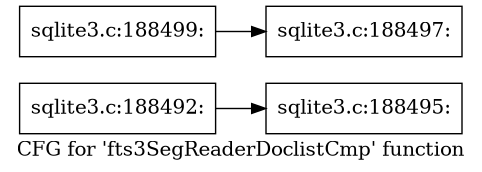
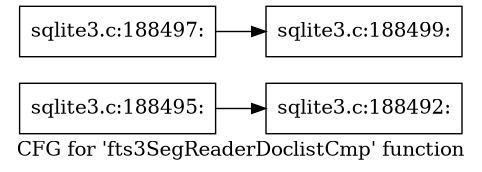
edge "sqlite3.c:188499:" -> "sqlite3.c:188497:": reversed
edge "sqlite3.c:188492:" -> "sqlite3.c:188495:": reversed
